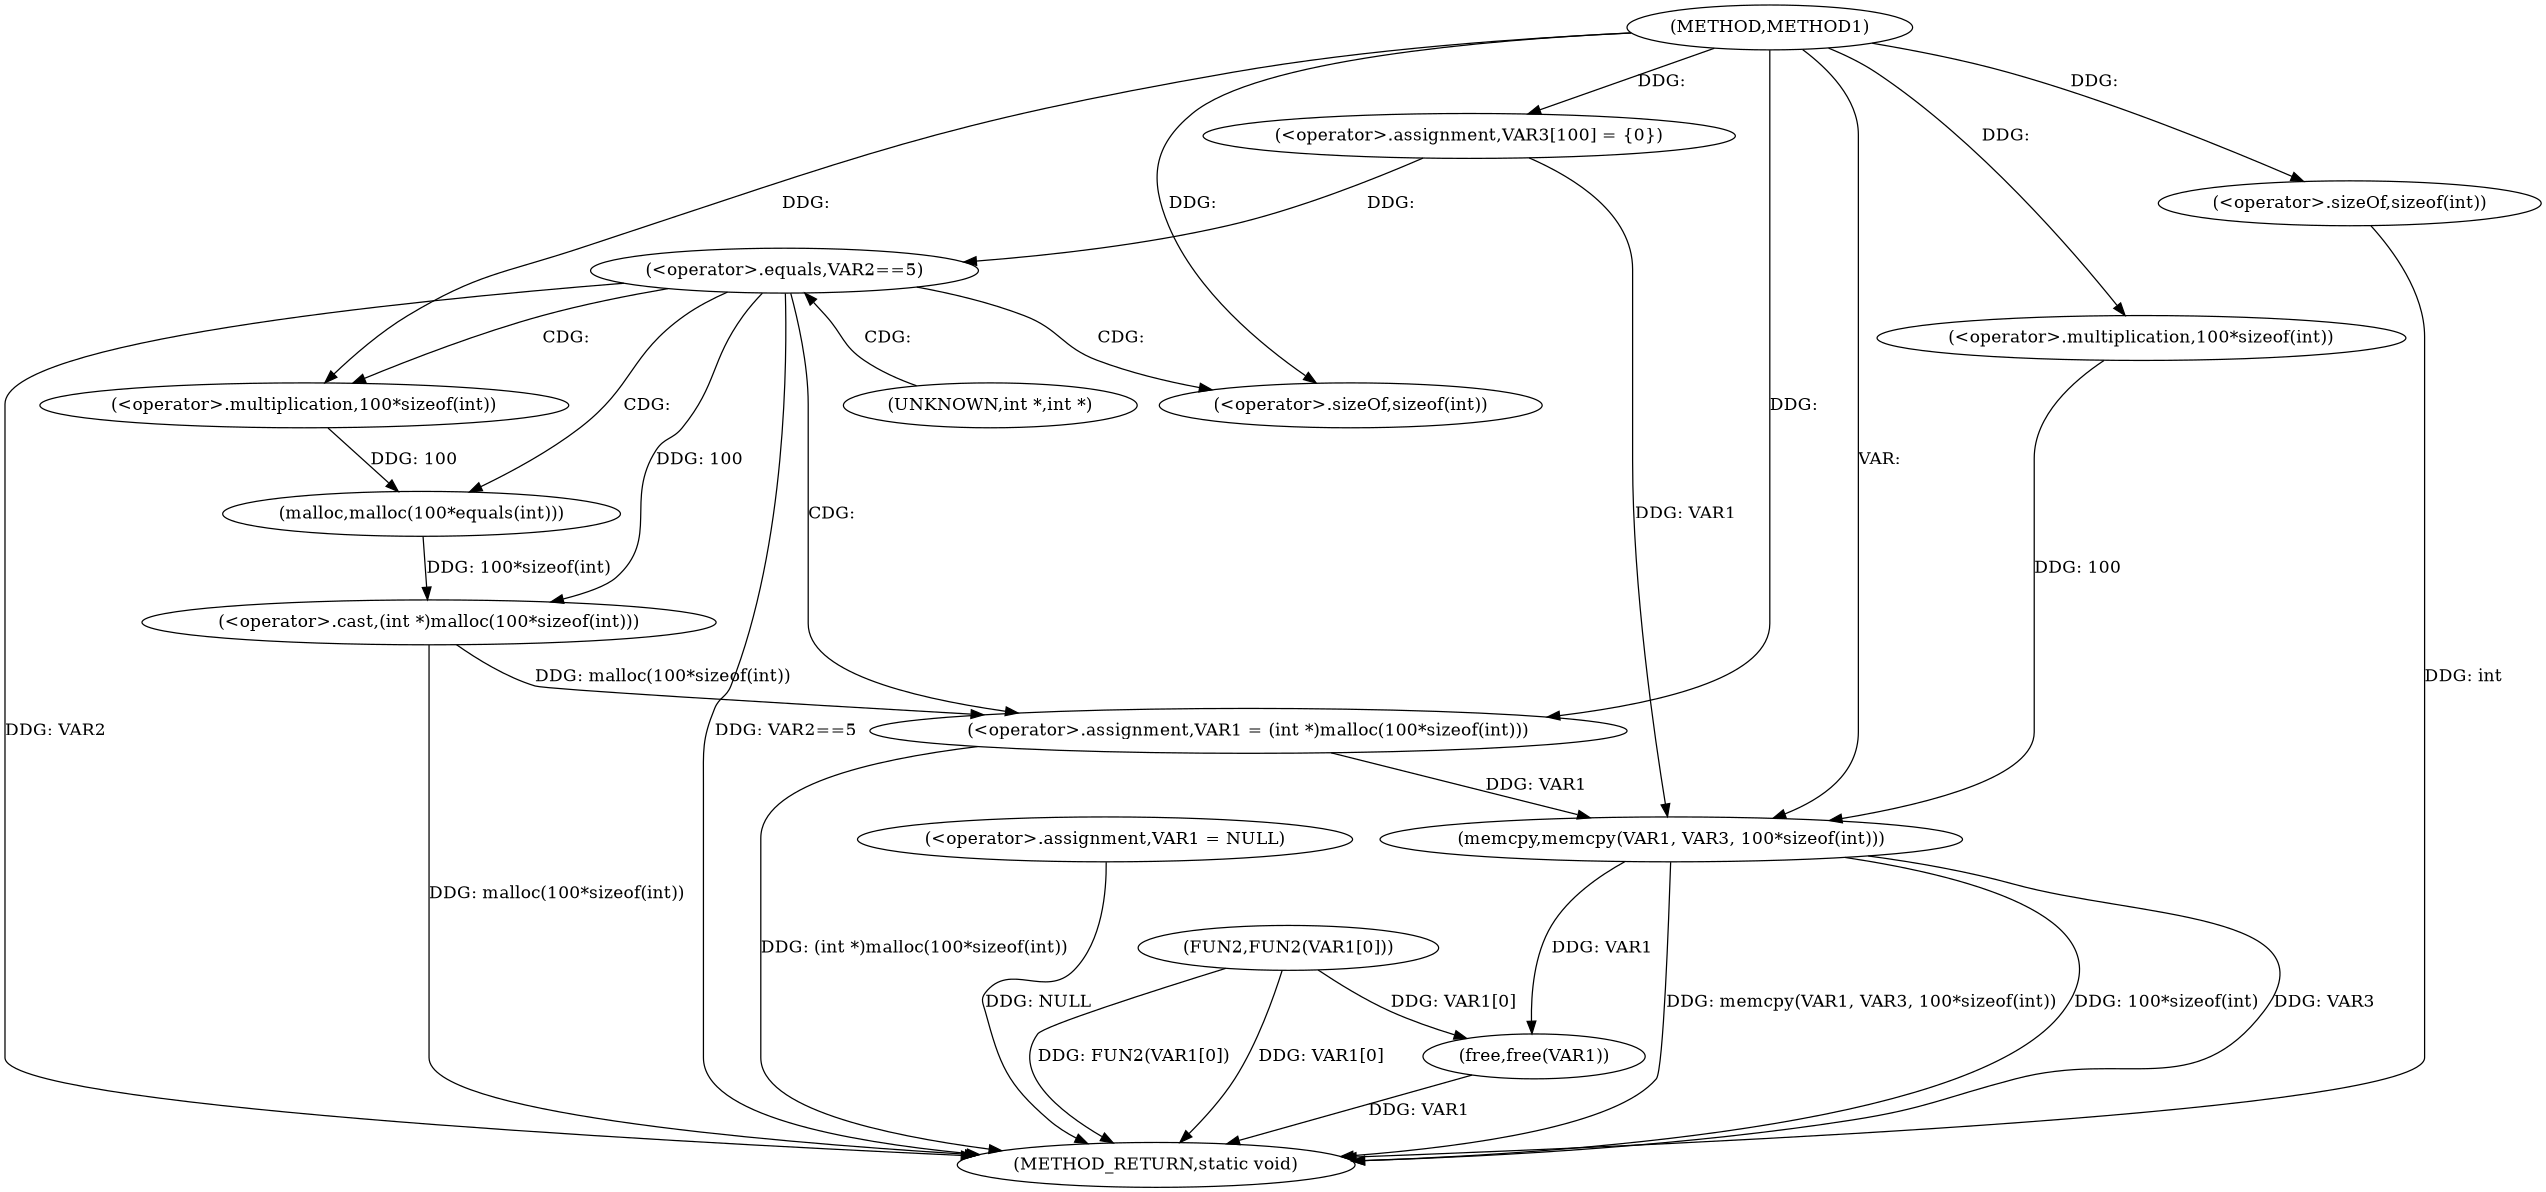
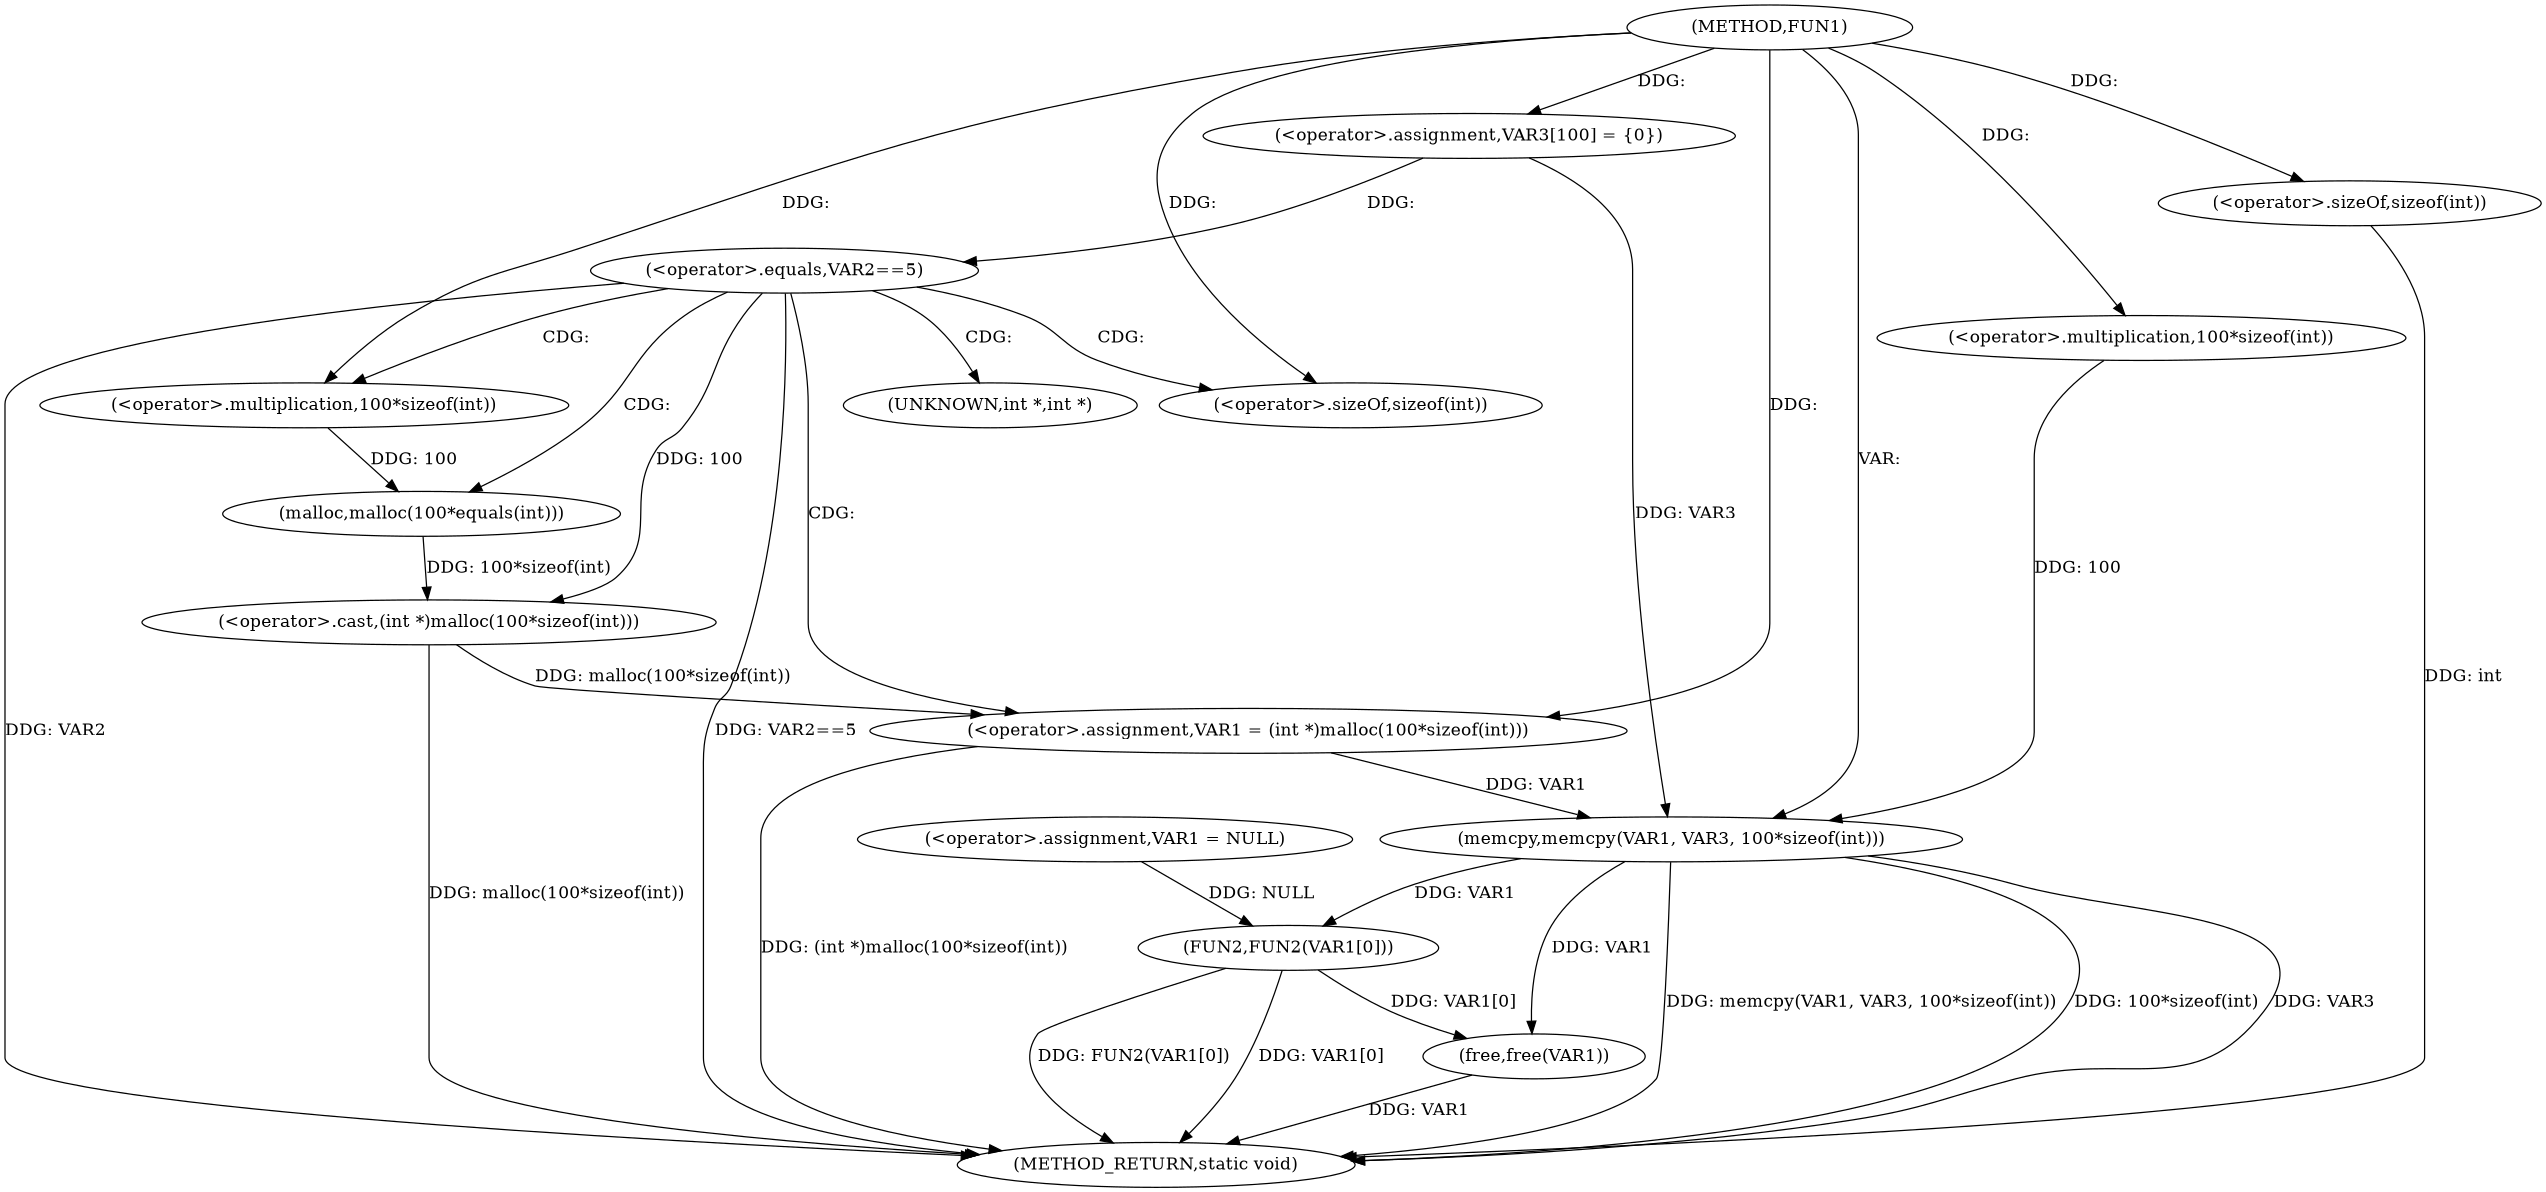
node "(METHOD,METHOD1)": label "(METHOD,METHOD1)" -> "(METHOD,FUN1)"
edge "(UNKNOWN,int *,int *)" -> "(<operator>.equals,VAR2==5)": reversed
edge "(<operator>.assignment,VAR3[100] = {0})" -> "(memcpy,memcpy(VAR1, VAR3, 100*sizeof(int)))": label "DDG: VAR1" -> "DDG: VAR3"
edge "(memcpy,memcpy(VAR1, VAR3, 100*sizeof(int)))" -> "(FUN2,FUN2(VAR1[0]))": added, label "DDG: VAR1"
edge "(<operator>.assignment,VAR1 = NULL)" -> "(METHOD_RETURN,static void)": now "(<operator>.assignment,VAR1 = NULL)" -> "(FUN2,FUN2(VAR1[0]))"
